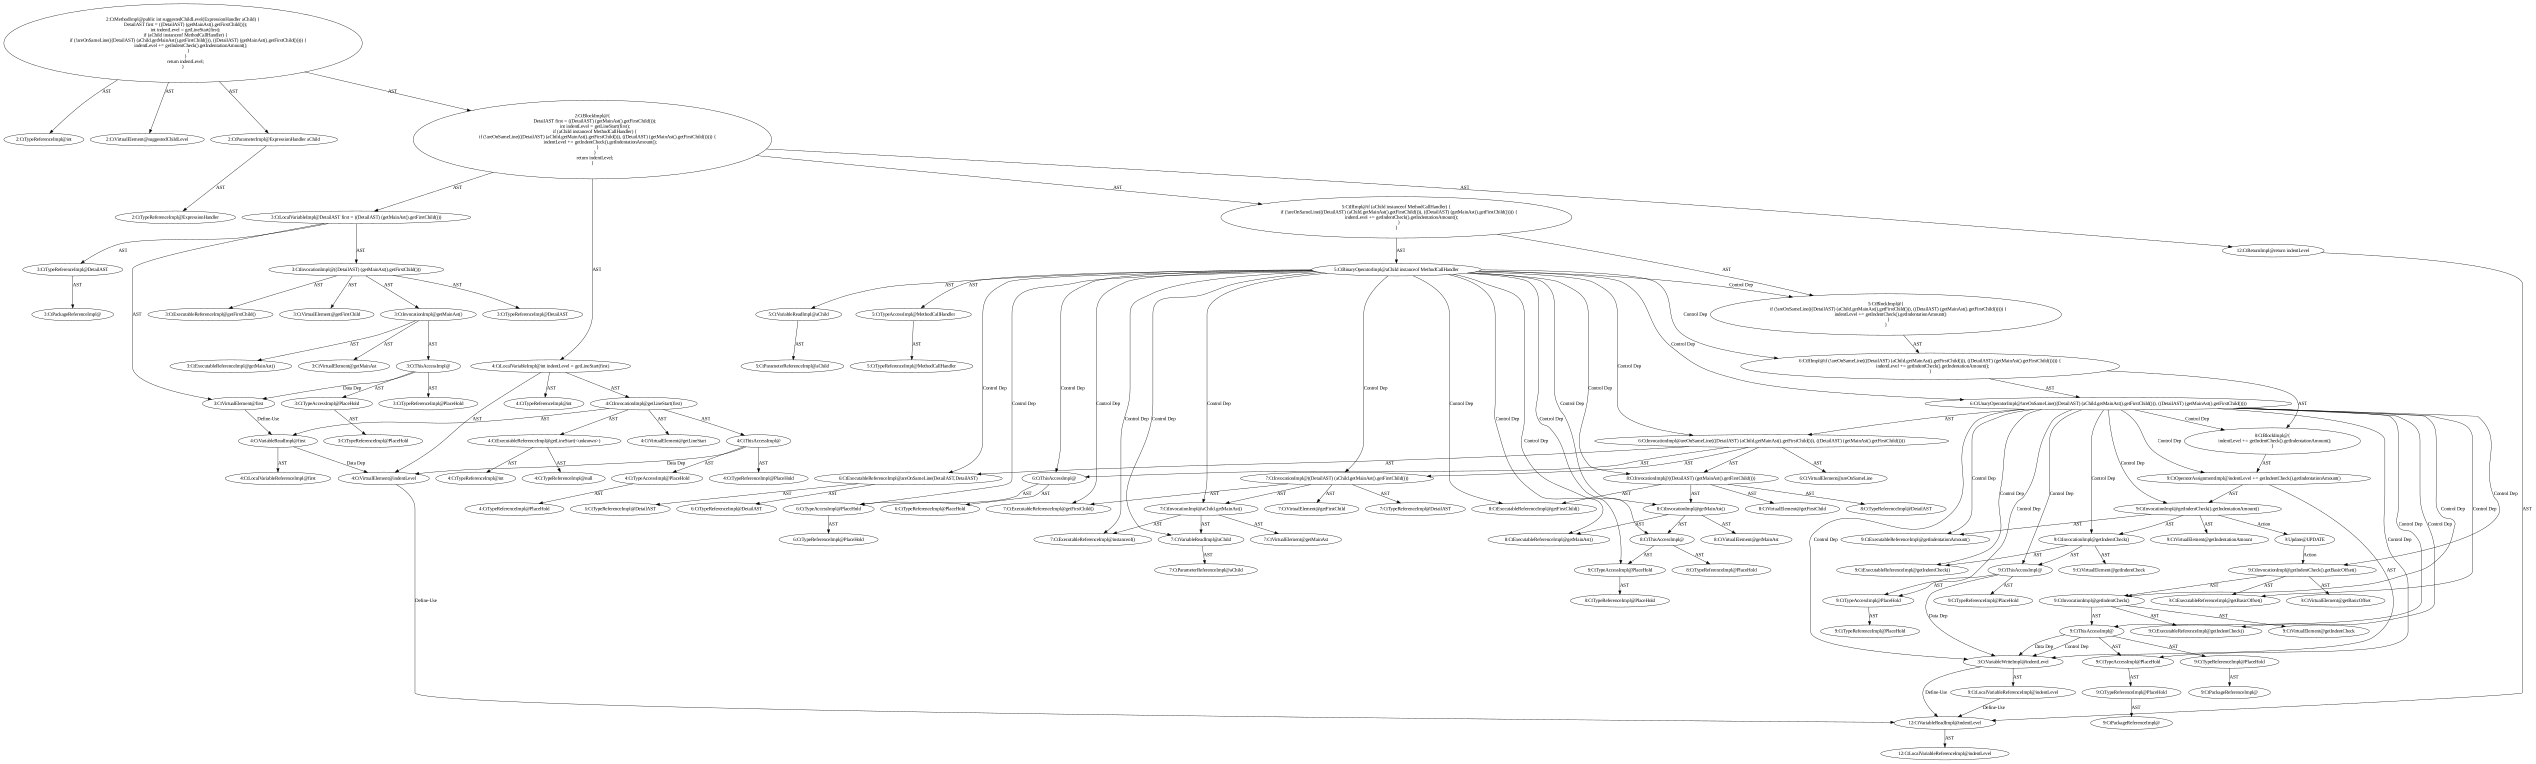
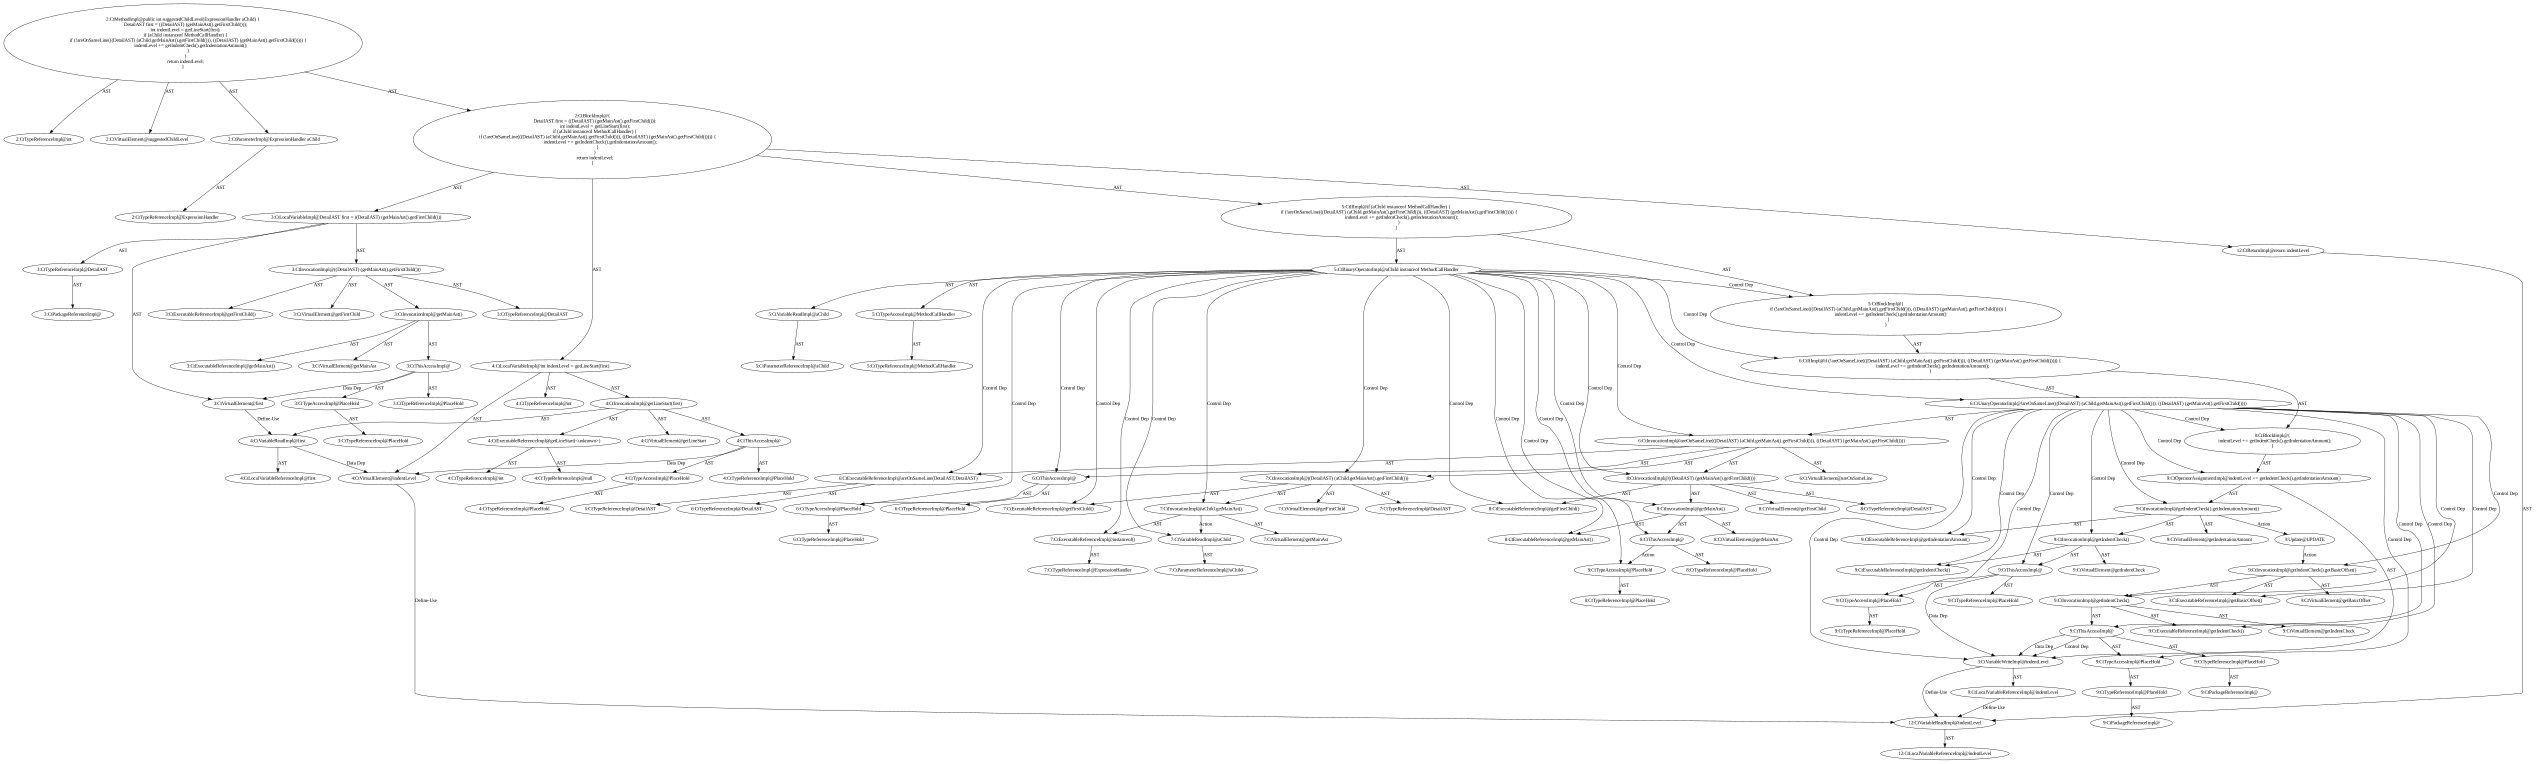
edge "7:CtInvocationImpl@aChild.getMainAst()" -> "7:CtVariableReadImpl@aChild": label "AST" -> "Action"
edge "8:CtThisAccessImpl@" -> "8:CtTypeAccessImpl@PlaceHold": label "AST" -> "Action"
node "7:CtTypeReferenceImpl@ExpressionHandler": added
